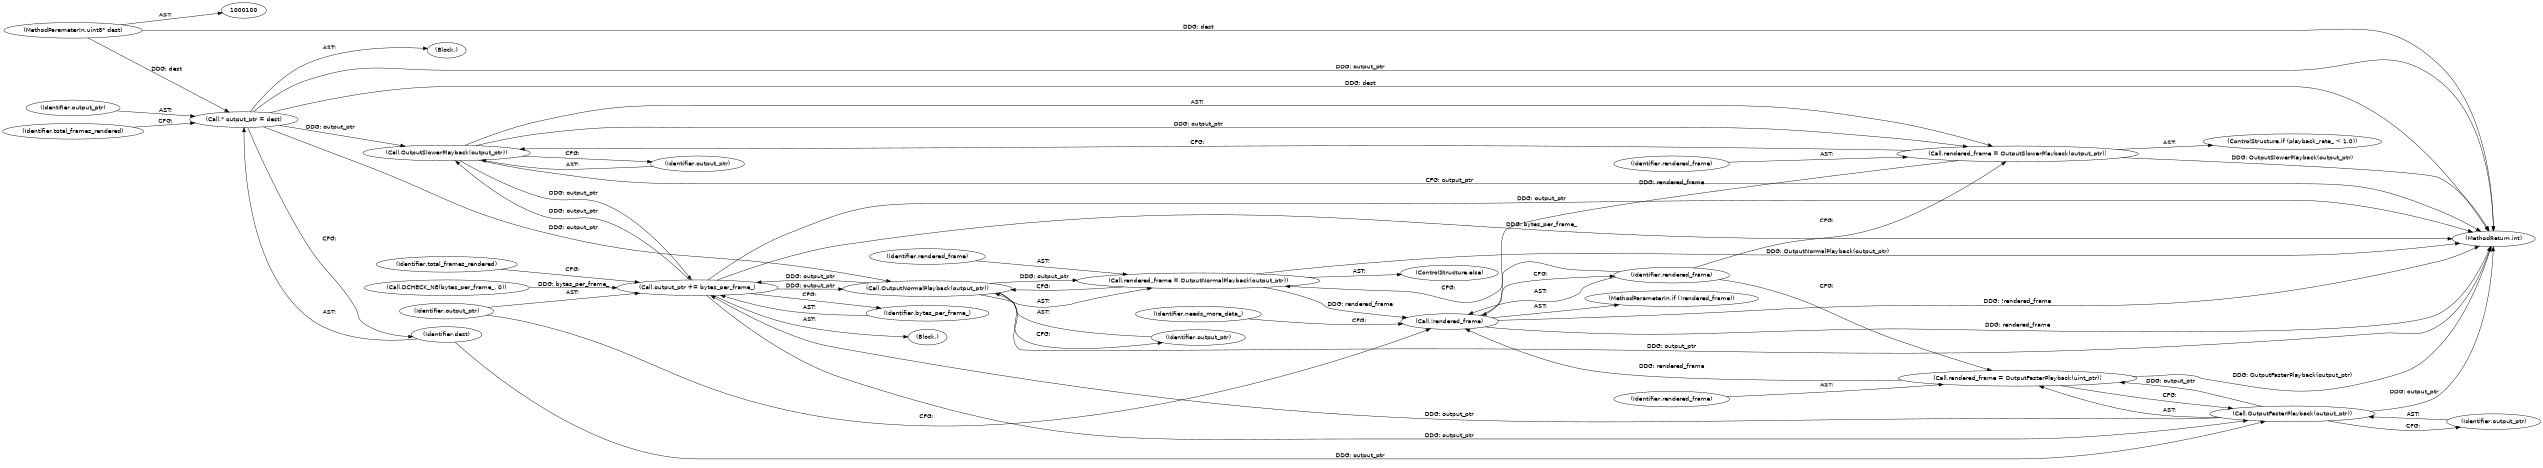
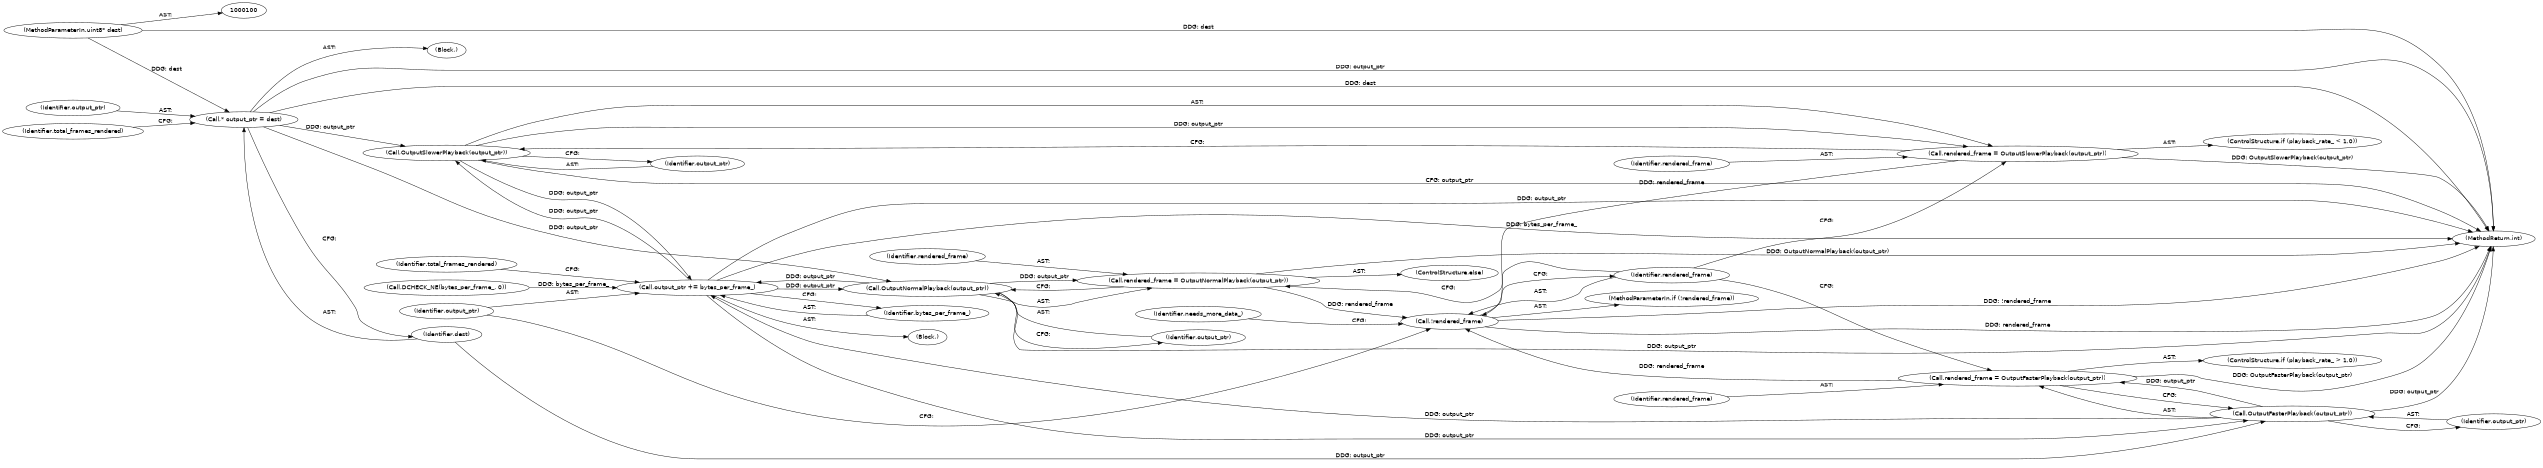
node "(ControlStructure,if (playback_rate_ > 1.0))": added
node "(Call,rendered_frame = OutputFasterPlayback(uint_ptr))": label "(Call,rendered_frame = OutputFasterPlayback(uint_ptr))" -> "(Call,rendered_frame = OutputFasterPlayback(output_ptr))"
